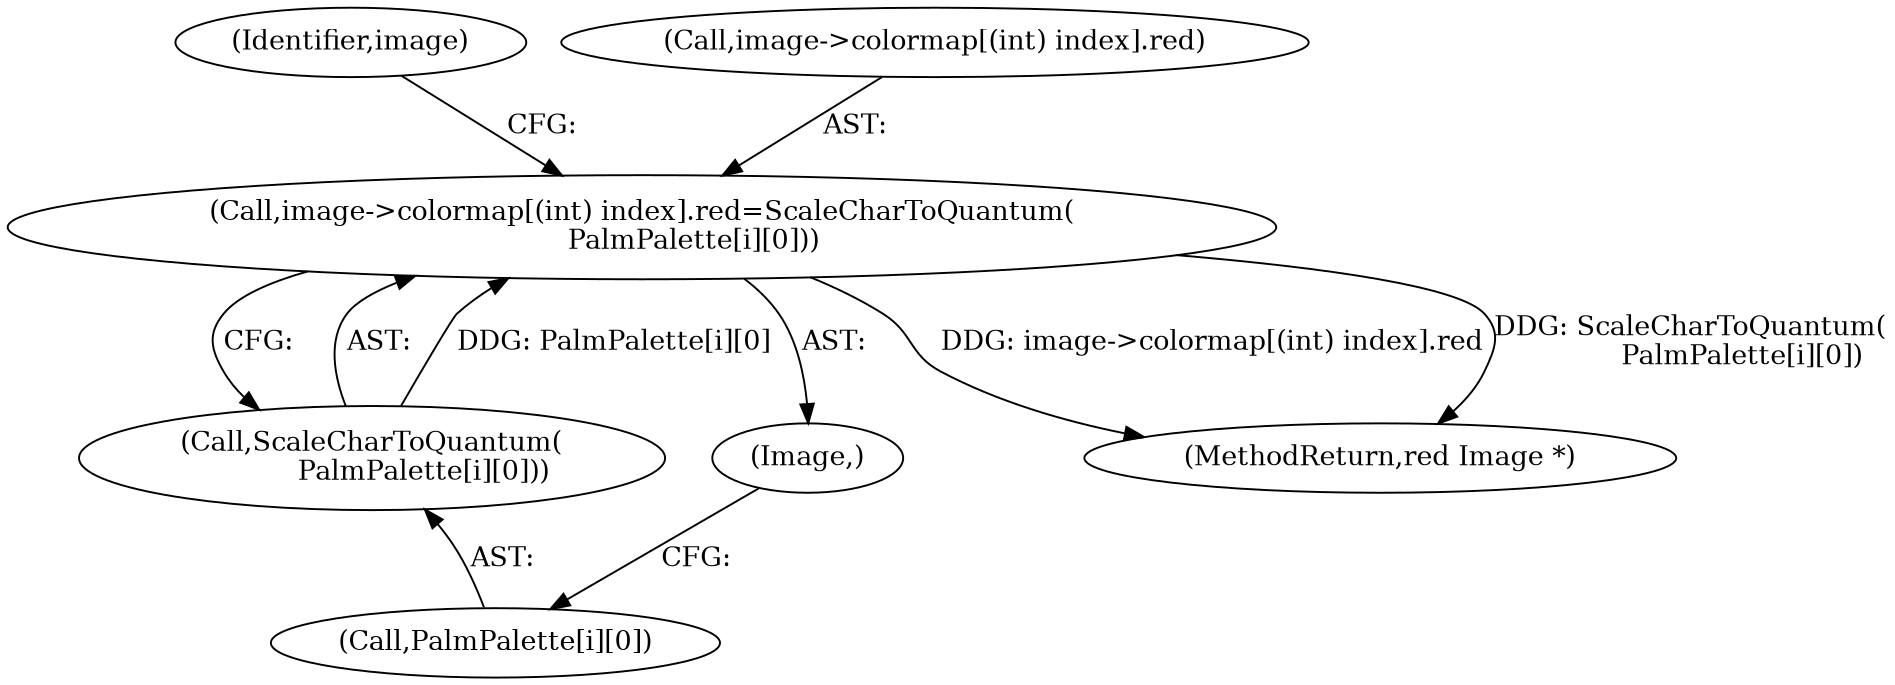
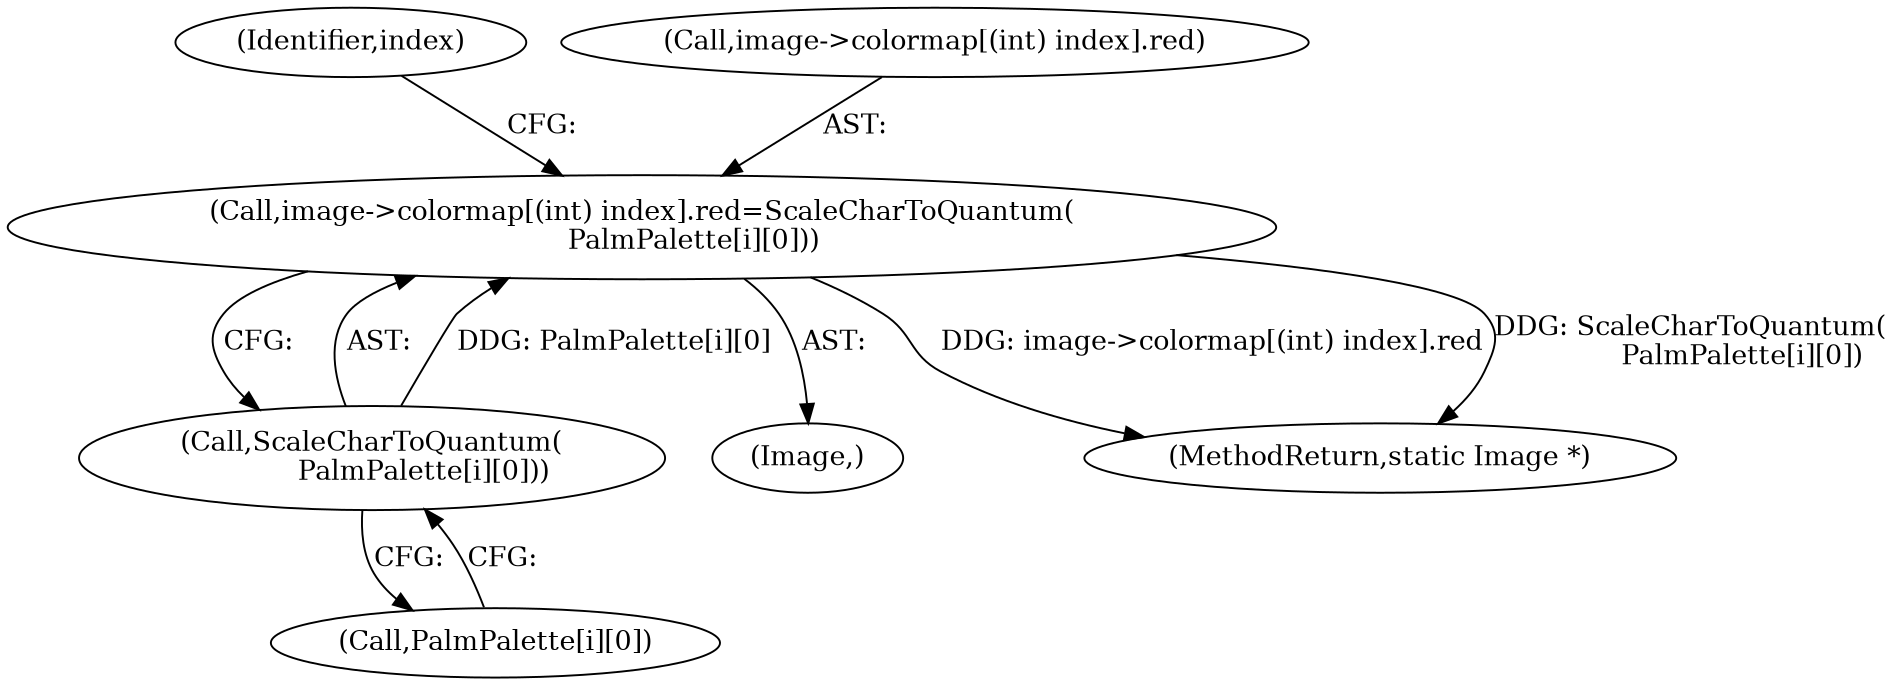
node "(Identifier,image)": label "(Identifier,image)" -> "(Identifier,index)"
node "(MethodReturn,red Image *)": label "(MethodReturn,red Image *)" -> "(MethodReturn,static Image *)"
edge "(Image,)" -> "(Call,PalmPalette[i][0])": now "(Call,ScaleCharToQuantum( PalmPalette[i][0]))" -> "(Call,PalmPalette[i][0])"
edge "(Call,PalmPalette[i][0])" -> "(Call,ScaleCharToQuantum( PalmPalette[i][0]))": label "AST: " -> "CFG: "
